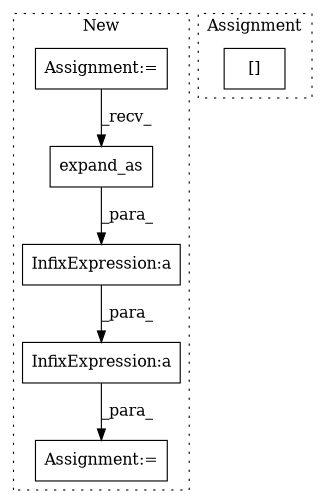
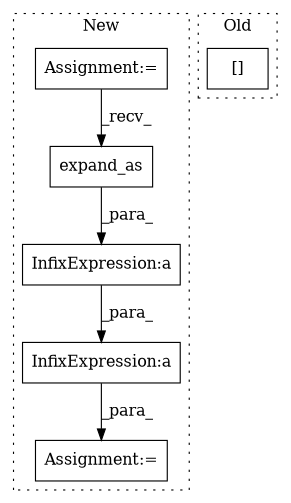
cluster "Assignment": label "Assignment" -> "Old"
